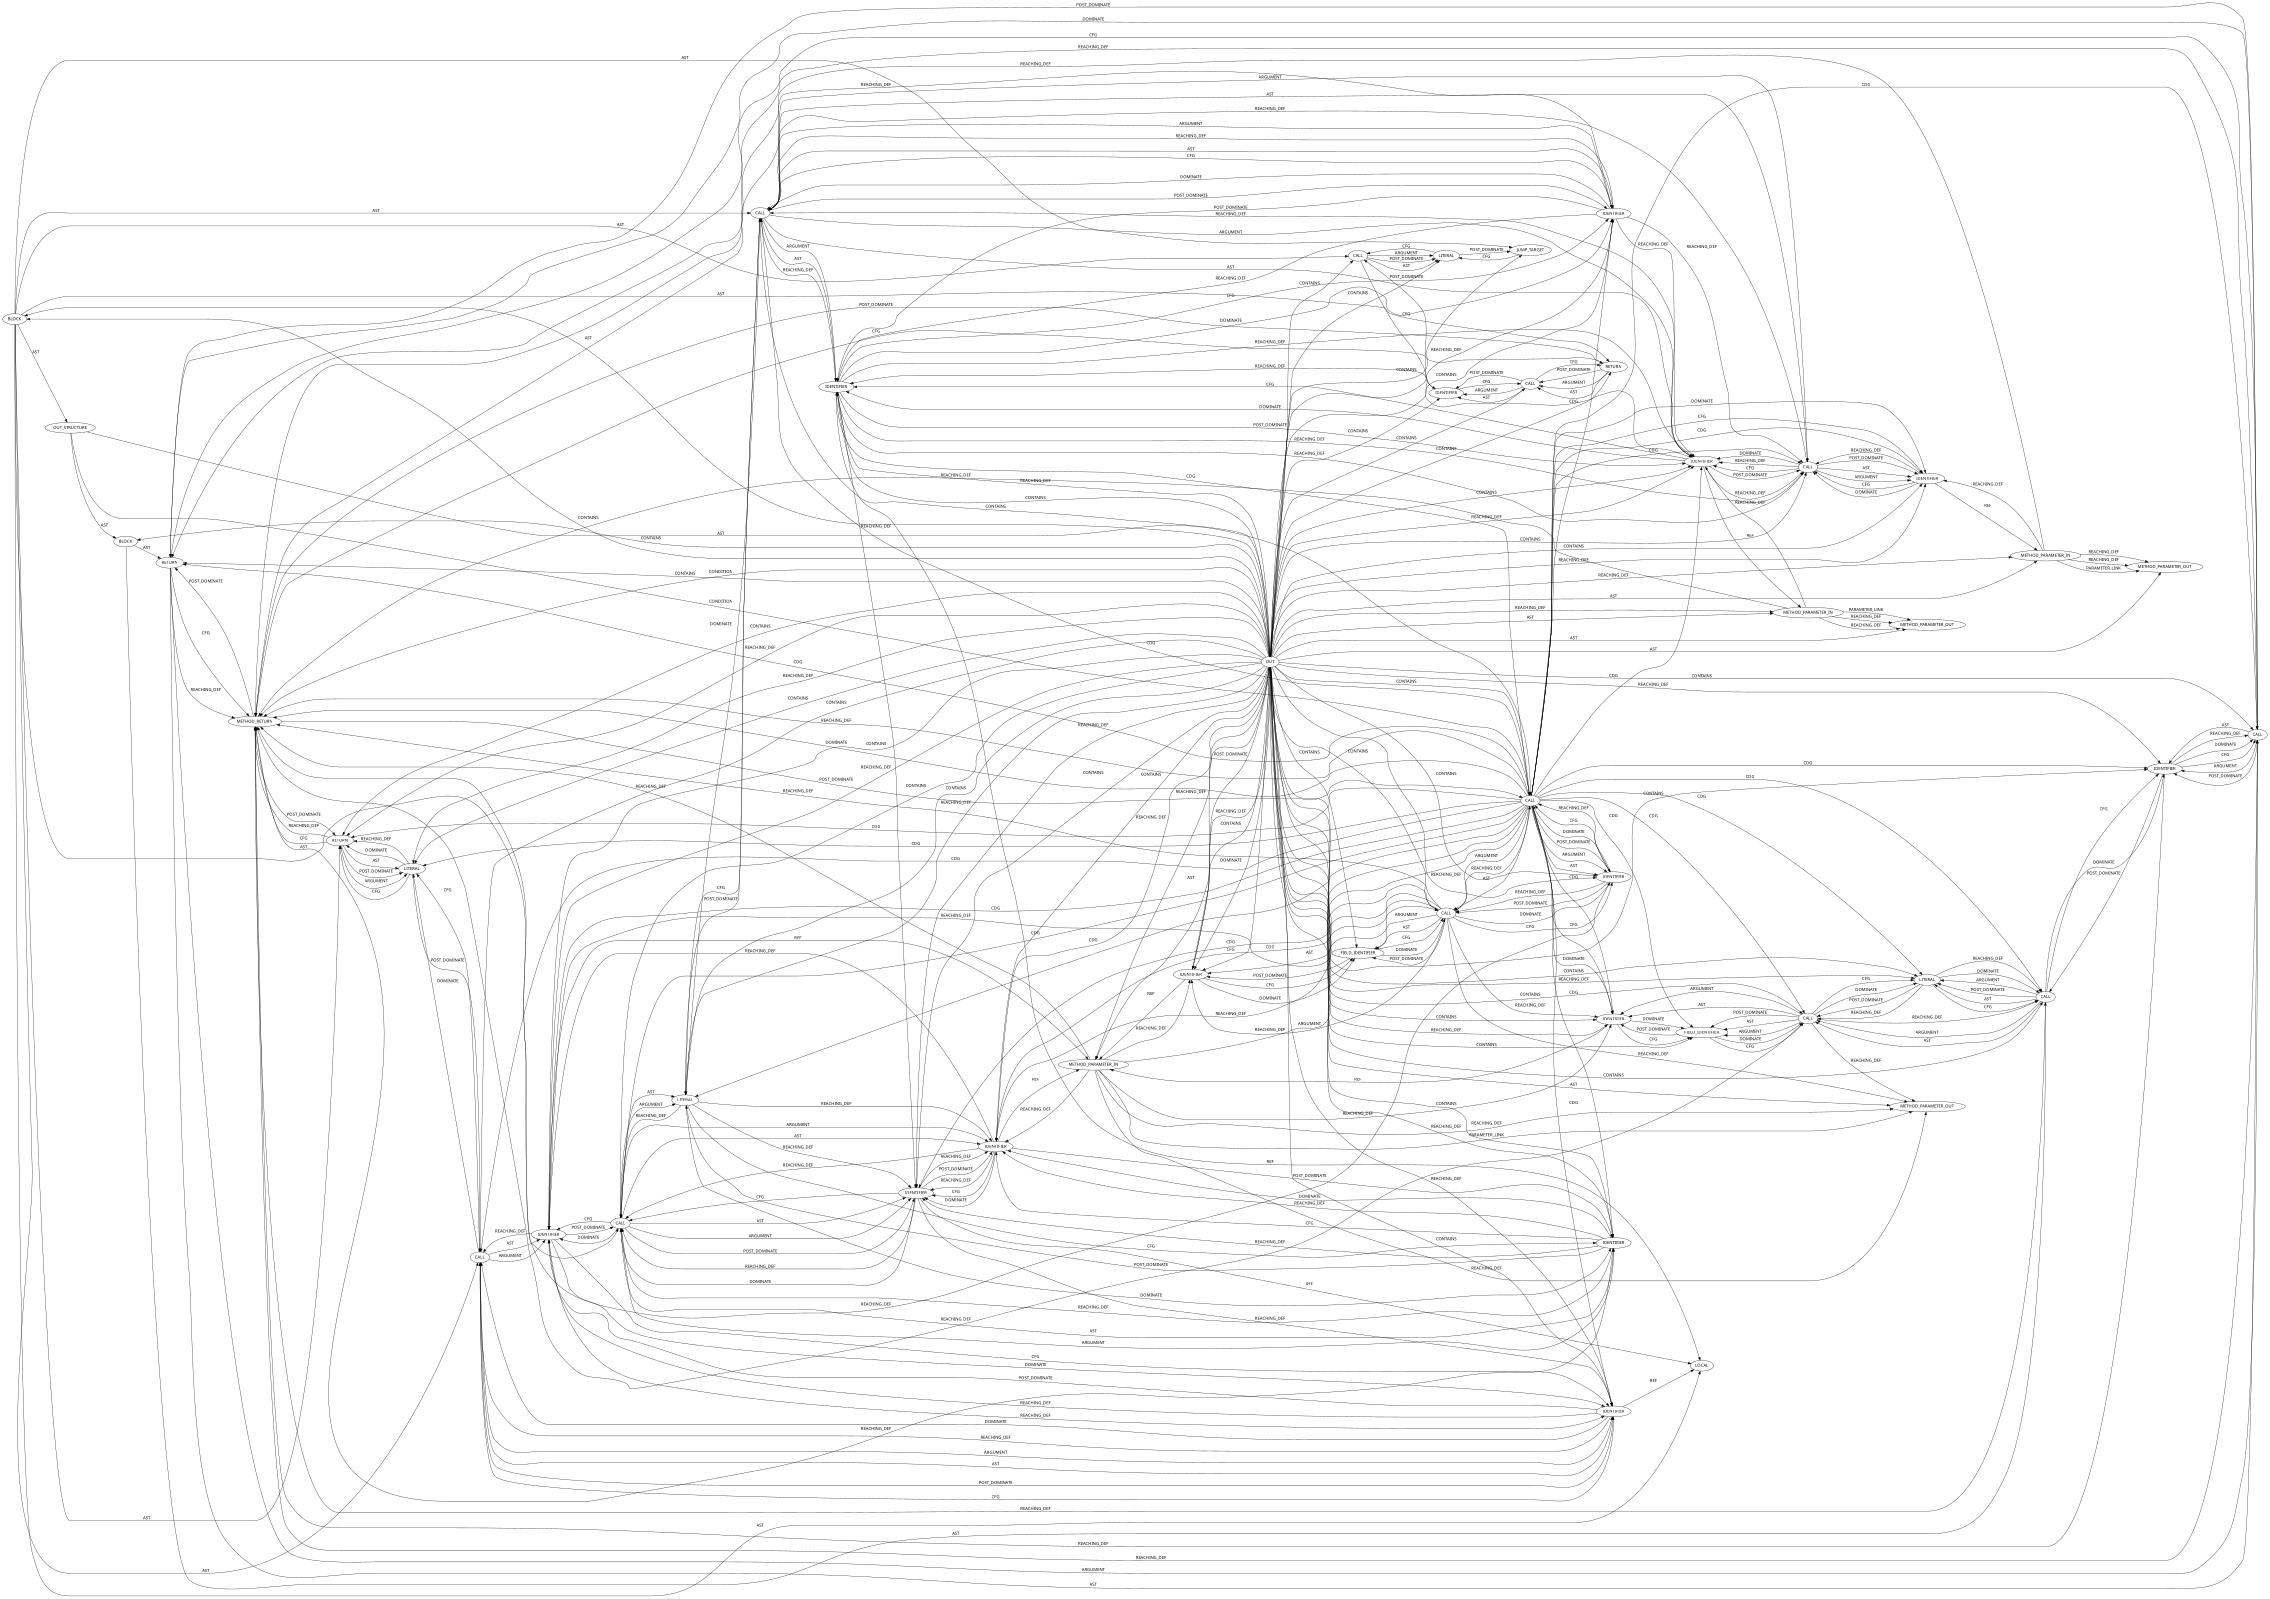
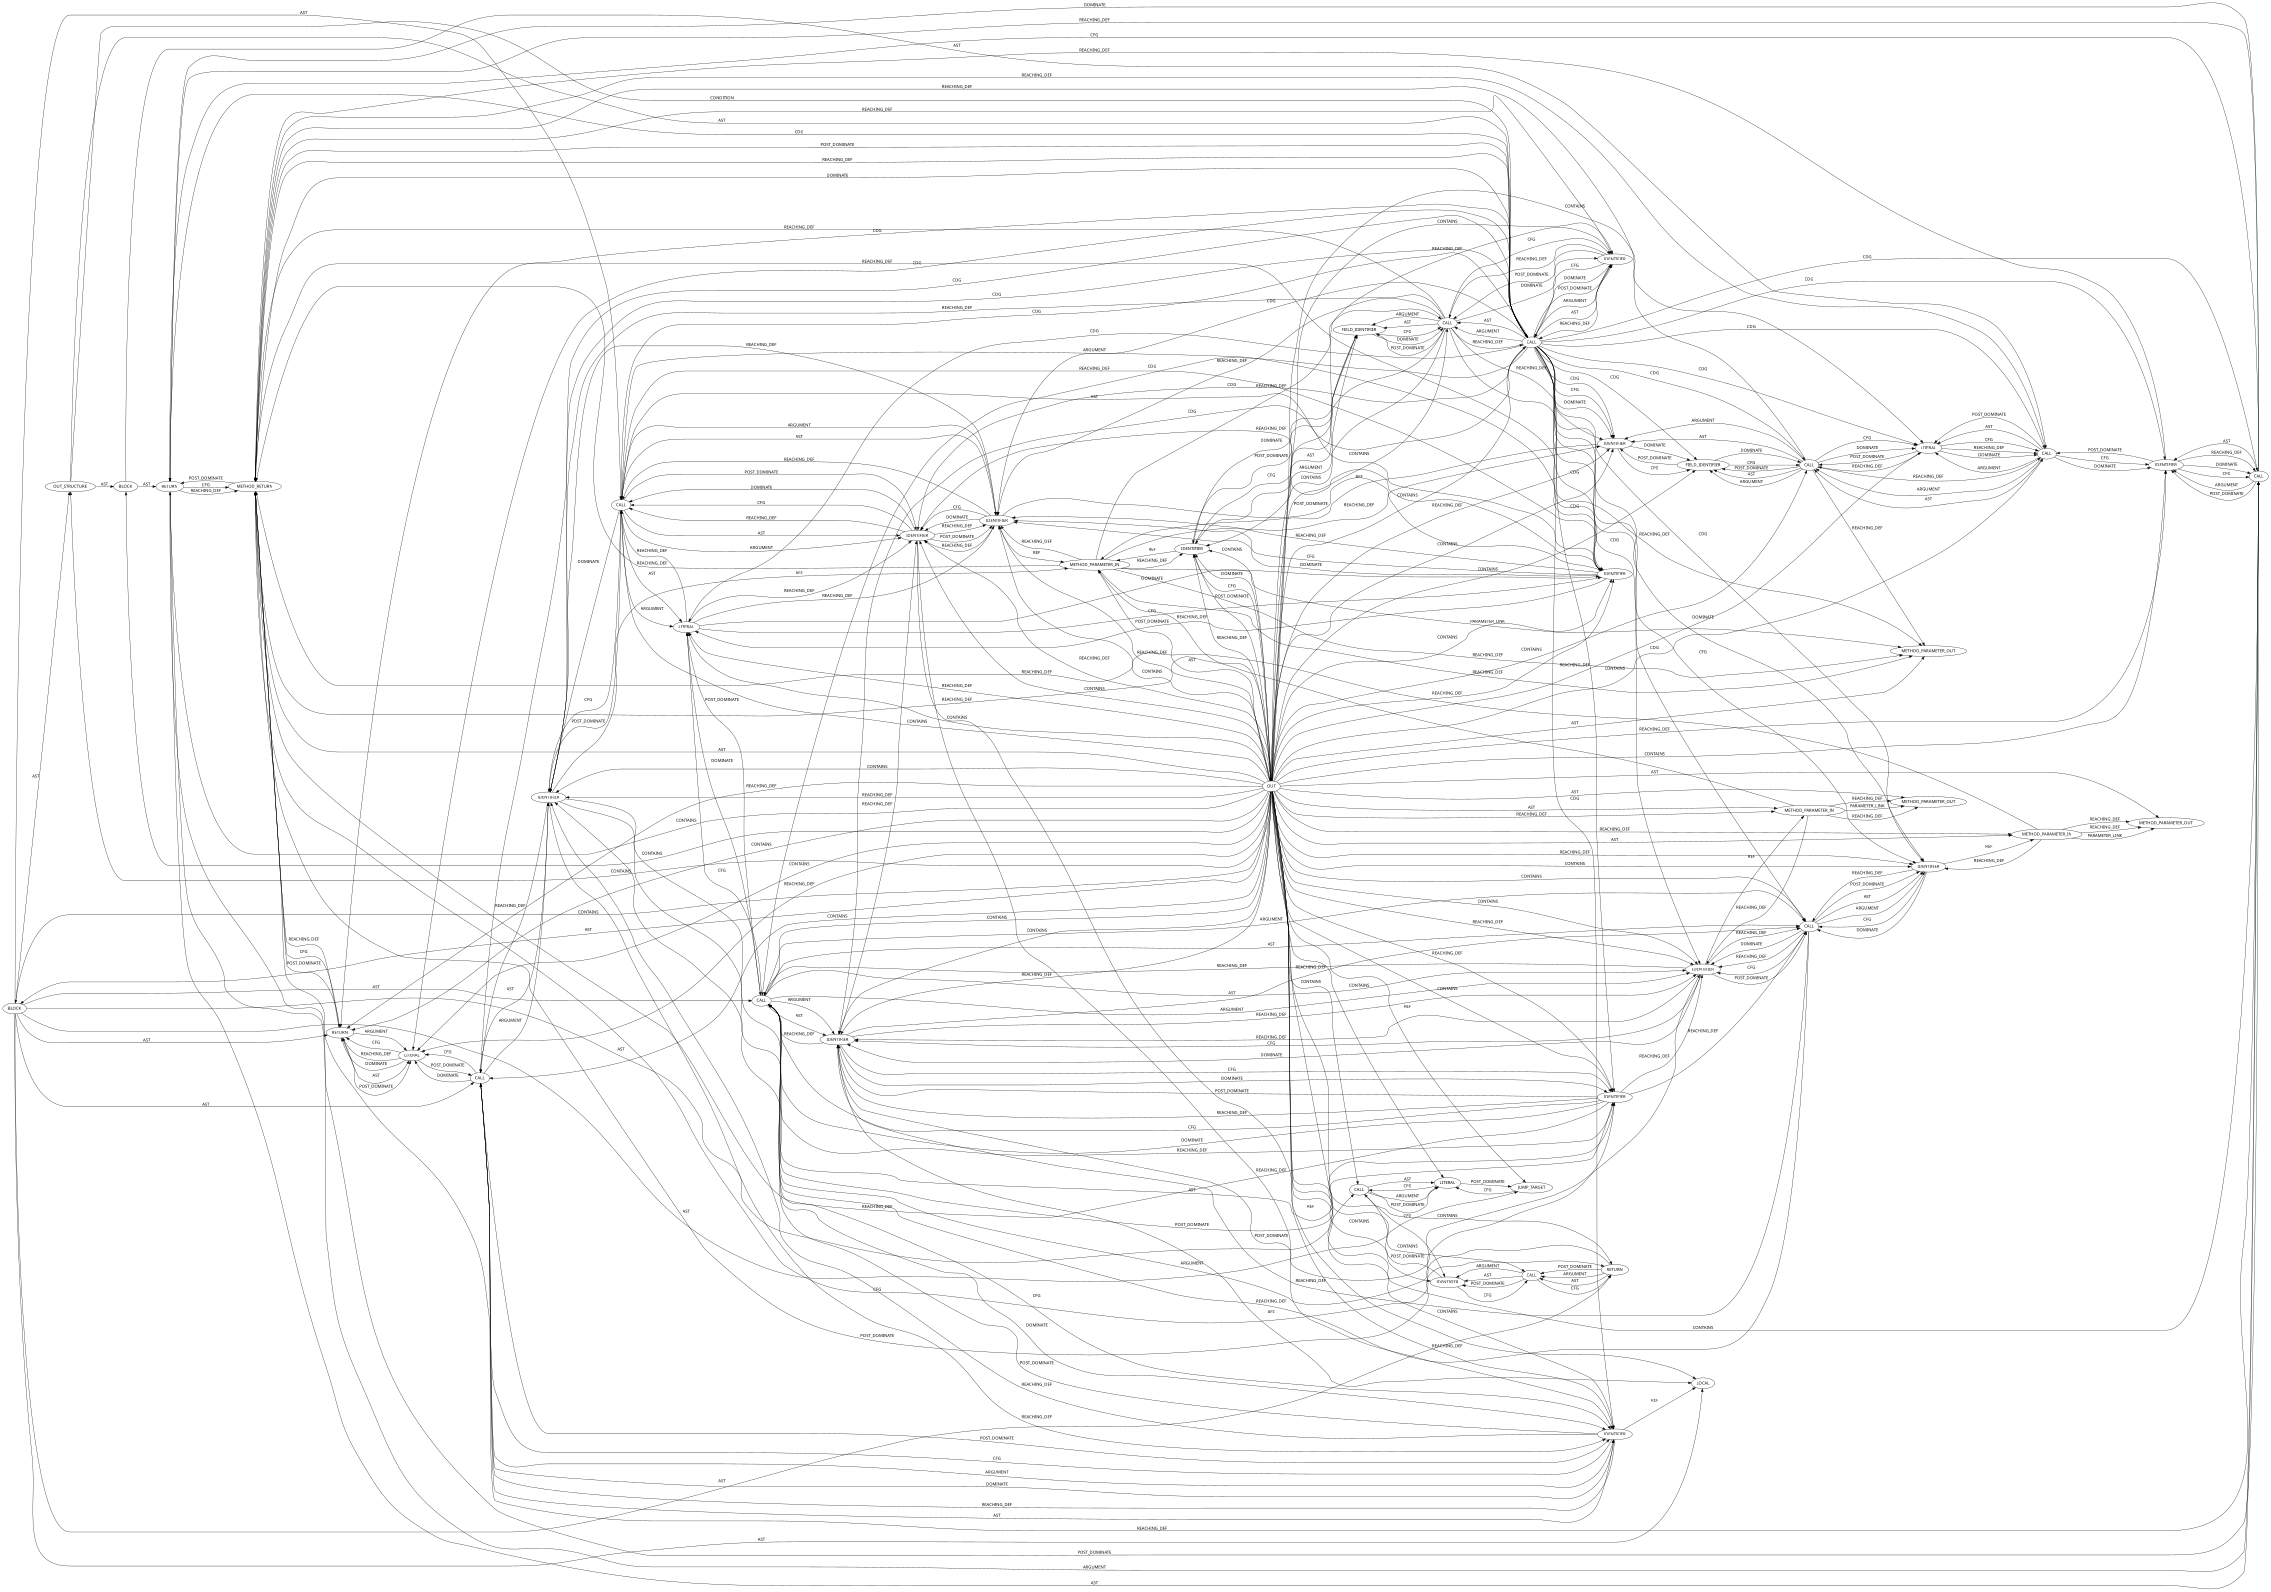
edge "OUT" -> "JUMP_TARGET": label "CONTAINS" -> "REF"
edge "OUT" -> "METHOD_RETURN": label "CONDITION" -> "AST"
edge "OUT" -> "OUT_STRUCTURE": added, label "CONTAINS"
